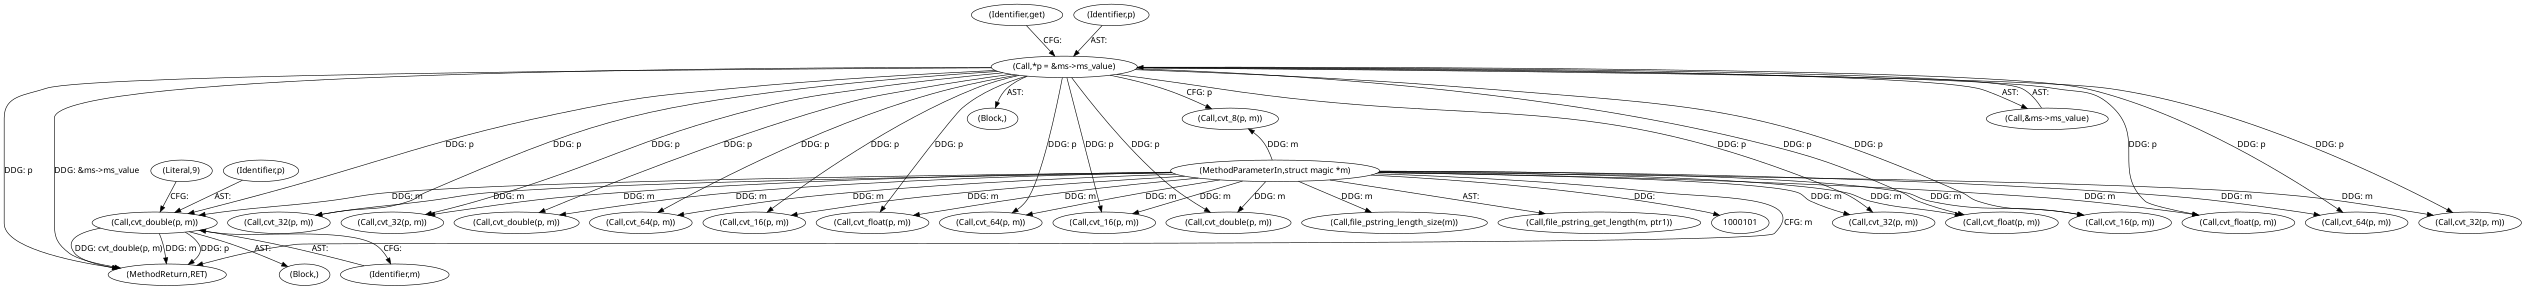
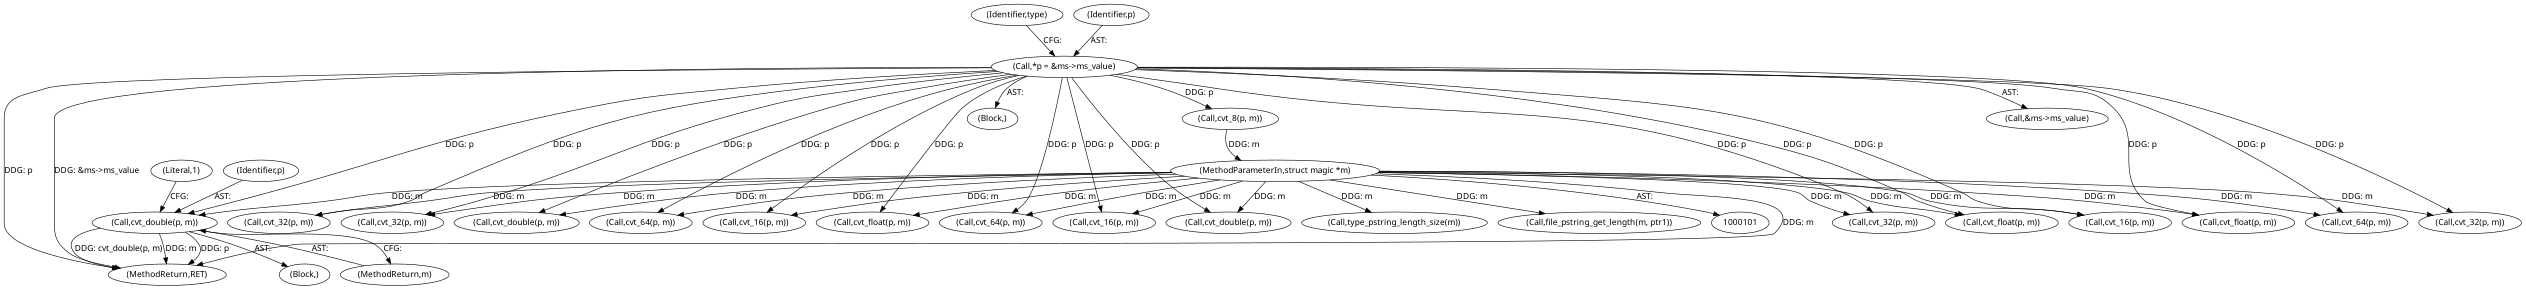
node "(Identifier,get)": label "(Identifier,get)" -> "(Identifier,type)"
edge "(Call,&ms->ms_value)" -> "(Call,*p = &ms->ms_value)": removed, label "AST:"
edge "(Call,*p = &ms->ms_value)" -> "(Call,cvt_8(p, m))": label "CFG: p" -> "DDG: p"
edge "(MethodParameterIn,struct magic *m)" -> "(Call,cvt_8(p, m))": reversed
node "(Literal,9)": label "(Literal,9)" -> "(Literal,1)"
edge "(MethodParameterIn,struct magic *m)" -> "(Call,file_pstring_get_length(m, ptr1))": label "AST: " -> "DDG: m"
edge "(MethodParameterIn,struct magic *m)" -> "1000101": label "DDG: " -> "AST: "
node "(Call,file_pstring_length_size(m))": label "(Call,file_pstring_length_size(m))" -> "(Call,type_pstring_length_size(m))"
edge "(MethodParameterIn,struct magic *m)" -> "(MethodReturn,RET)": label "CFG: m" -> "DDG: m"
node "(Identifier,m)": label "(Identifier,m)" -> "(MethodReturn,m)"
